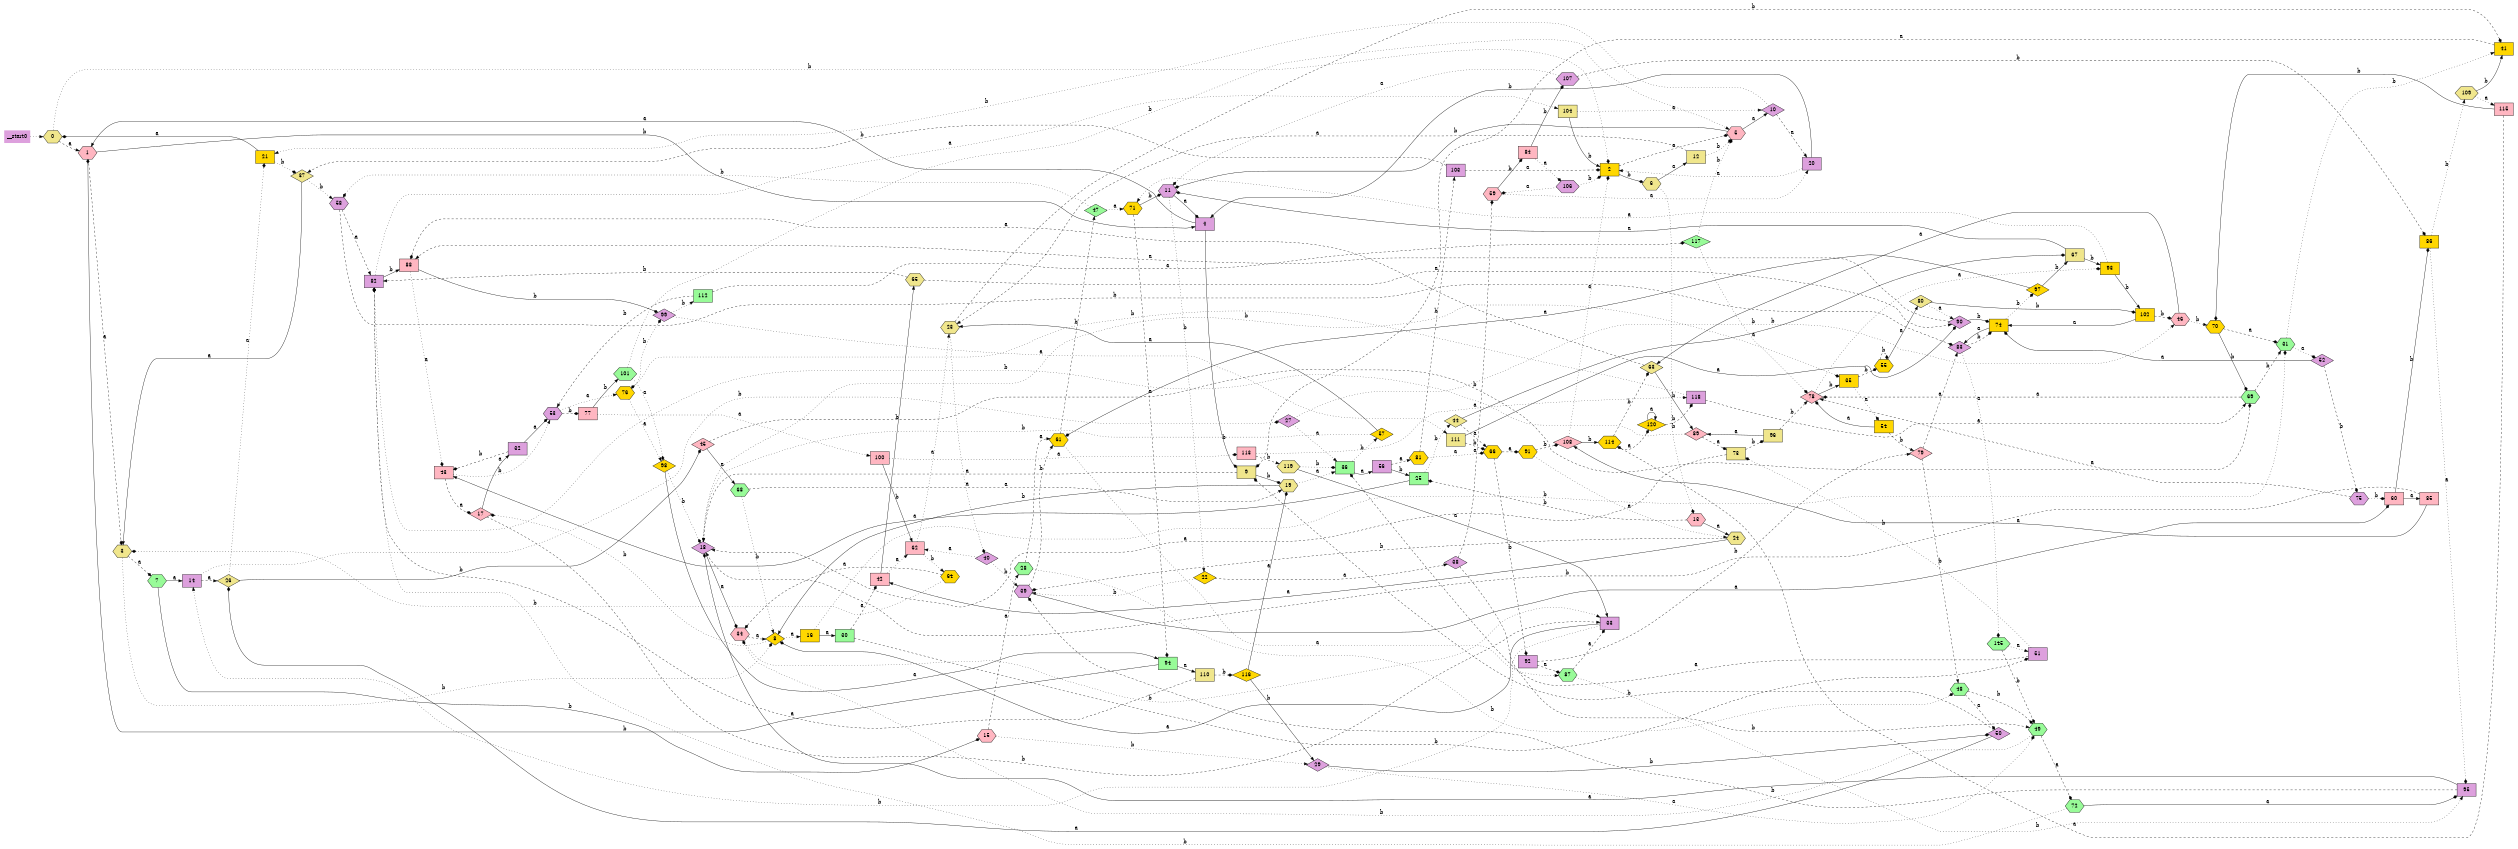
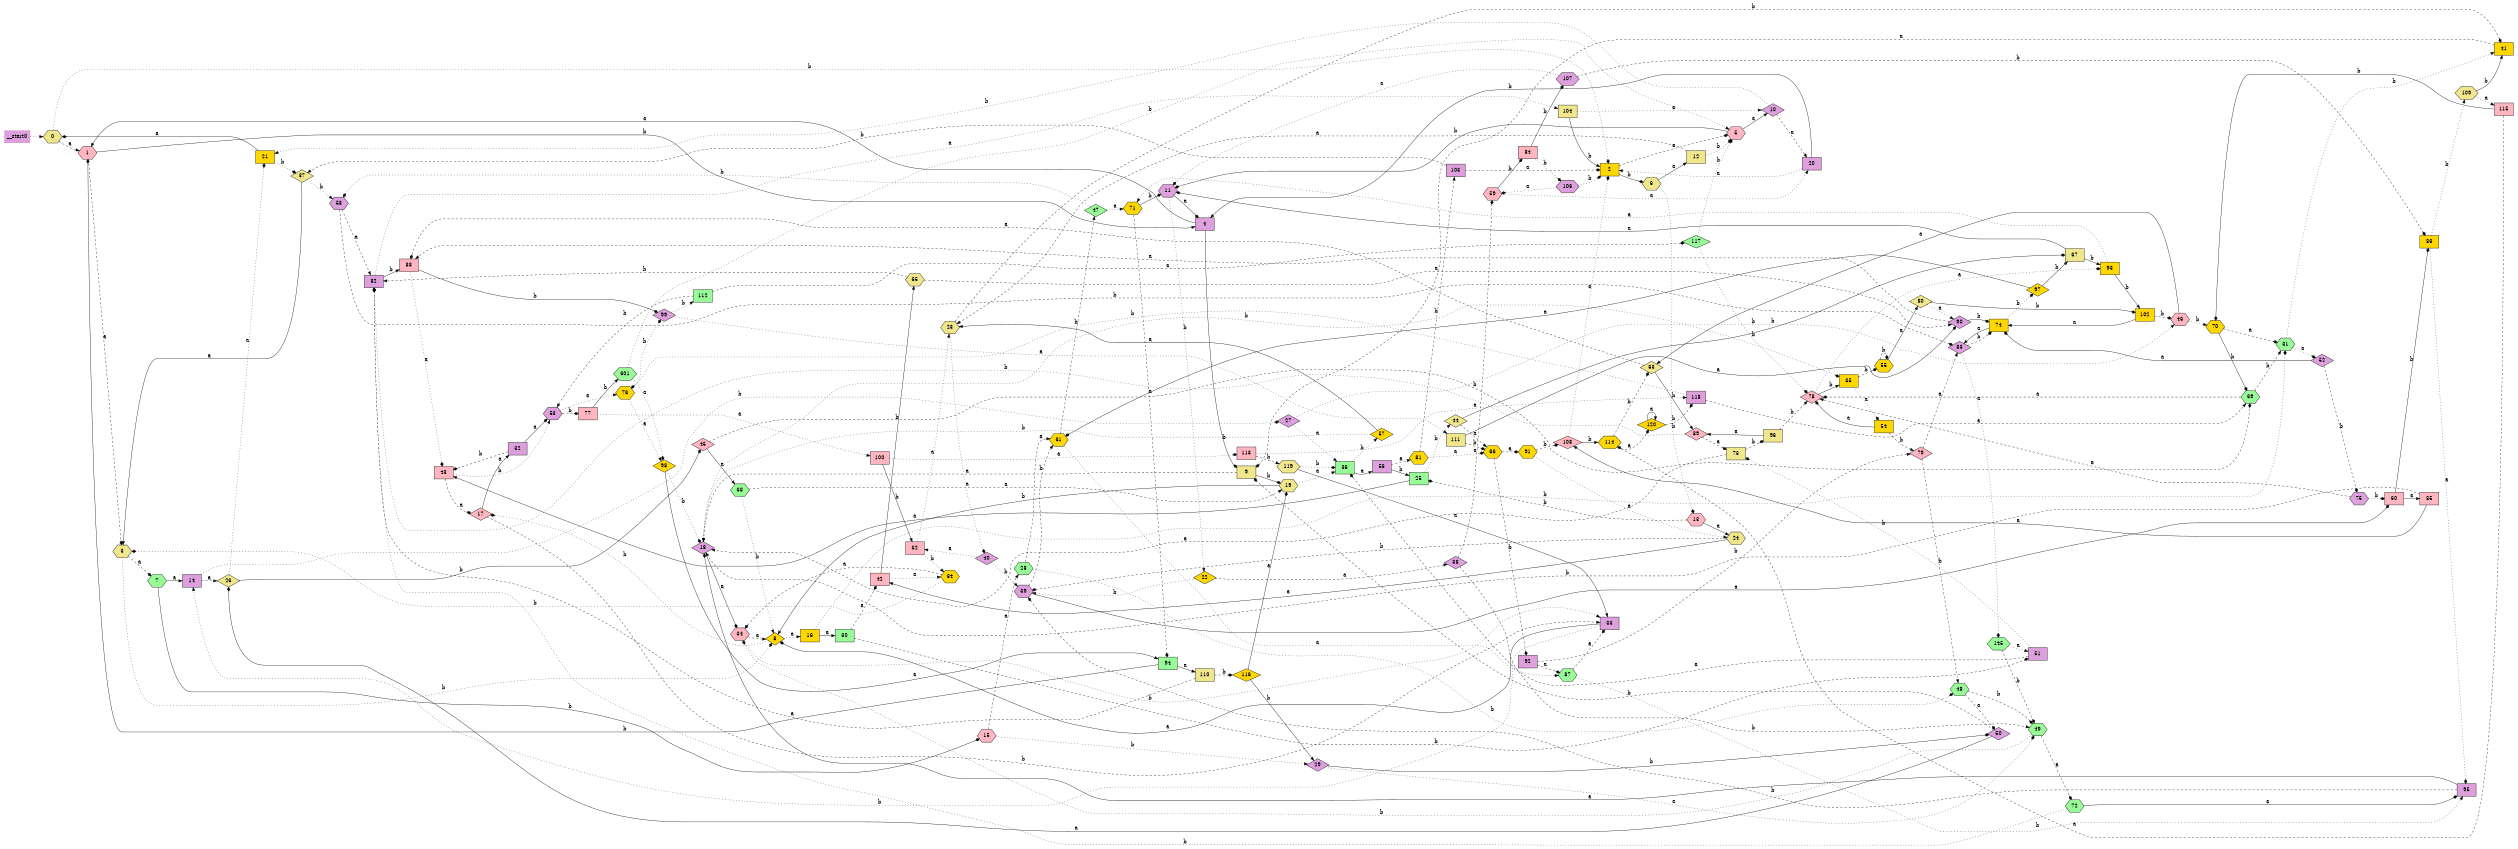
edge "84" -> "106": label "a" -> "b"
edge "117" -> "78": label "a" -> "b"
node "101": label "101" -> "601"
edge "42" -> "62": now "42" -> "64"
